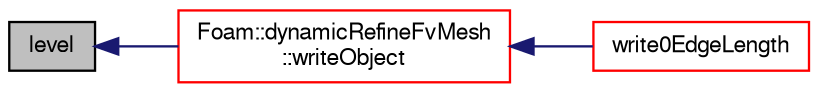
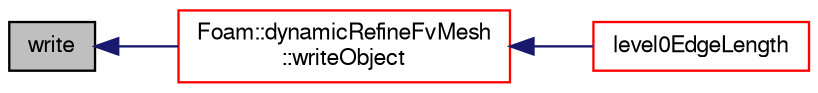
node "level": label "level" -> "write"
node "write0EdgeLength": label "write0EdgeLength" -> "level0EdgeLength"
